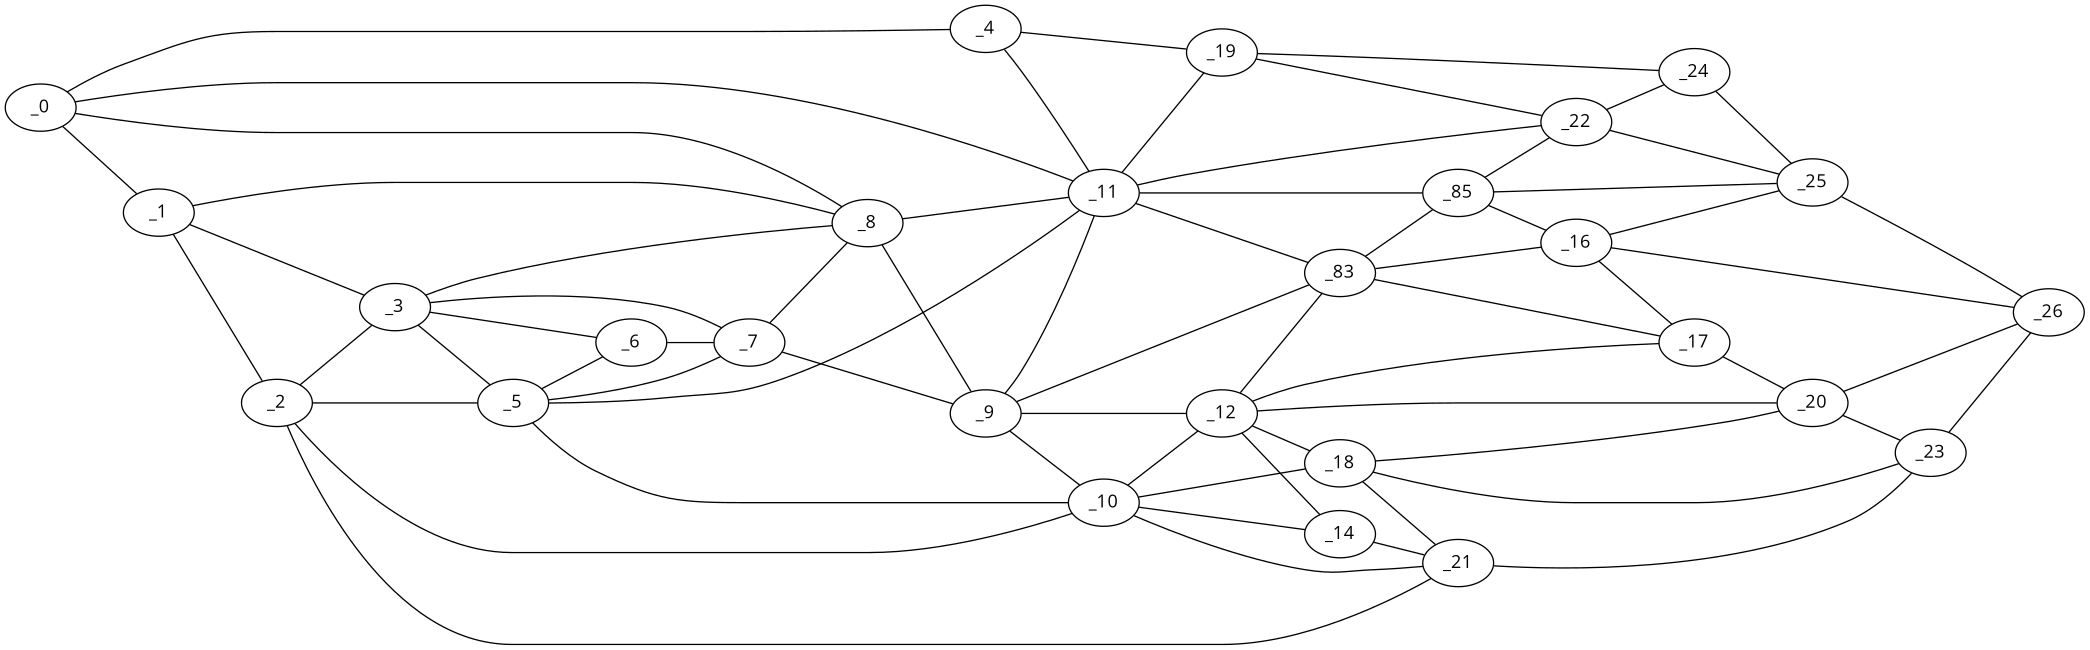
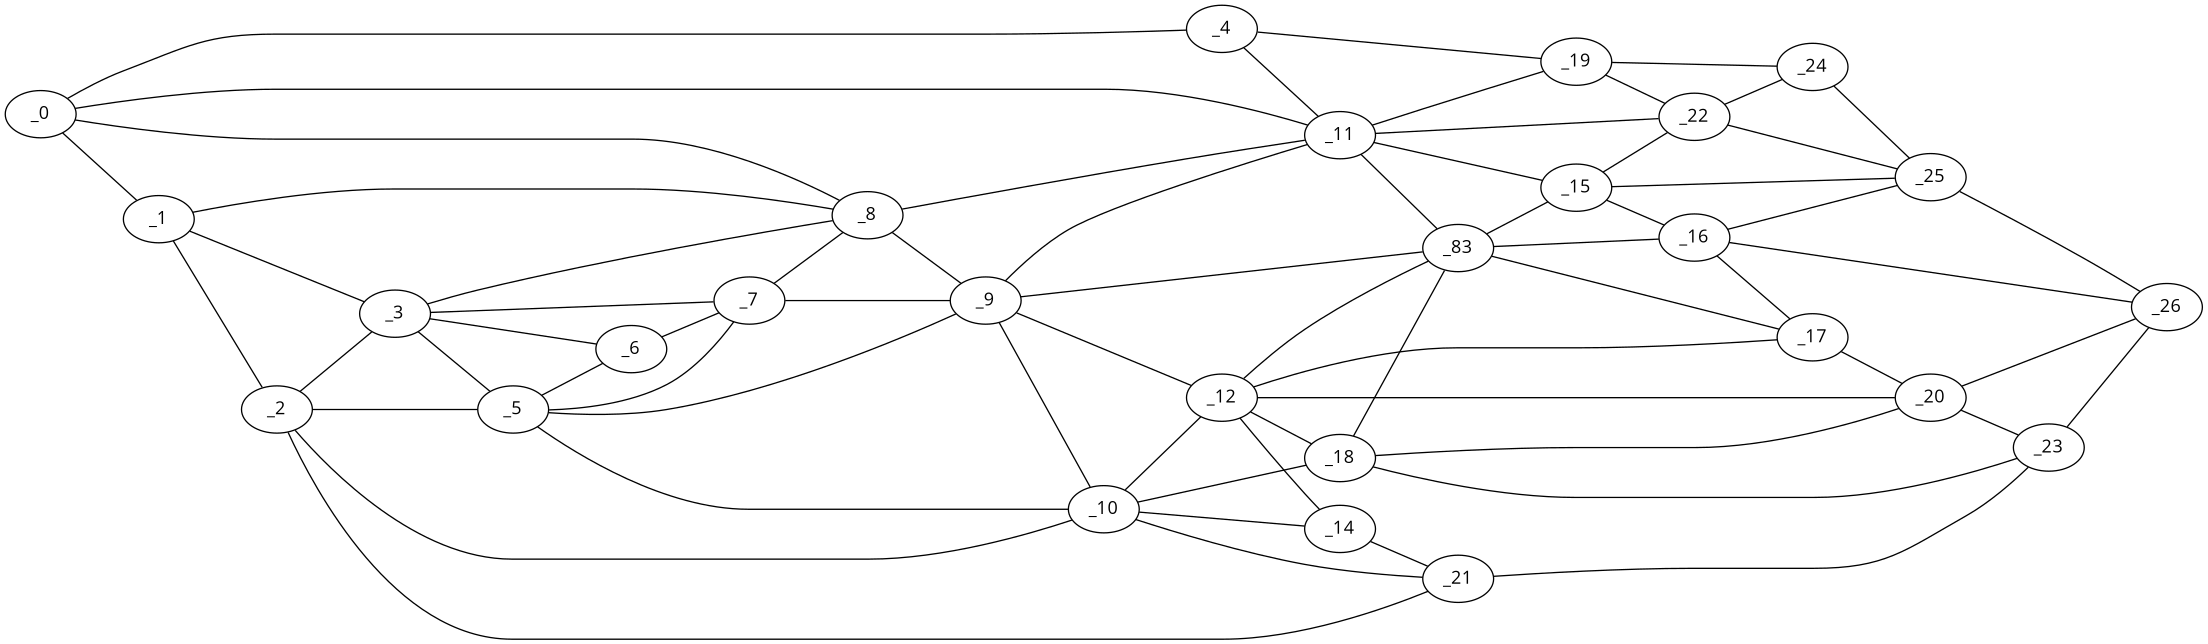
node "_85": label "_85" -> "_15"
edge "_11" -- "_5": now "_9" -- "_5"
edge "_18" -- "_21": now "_18" -- "_83"
